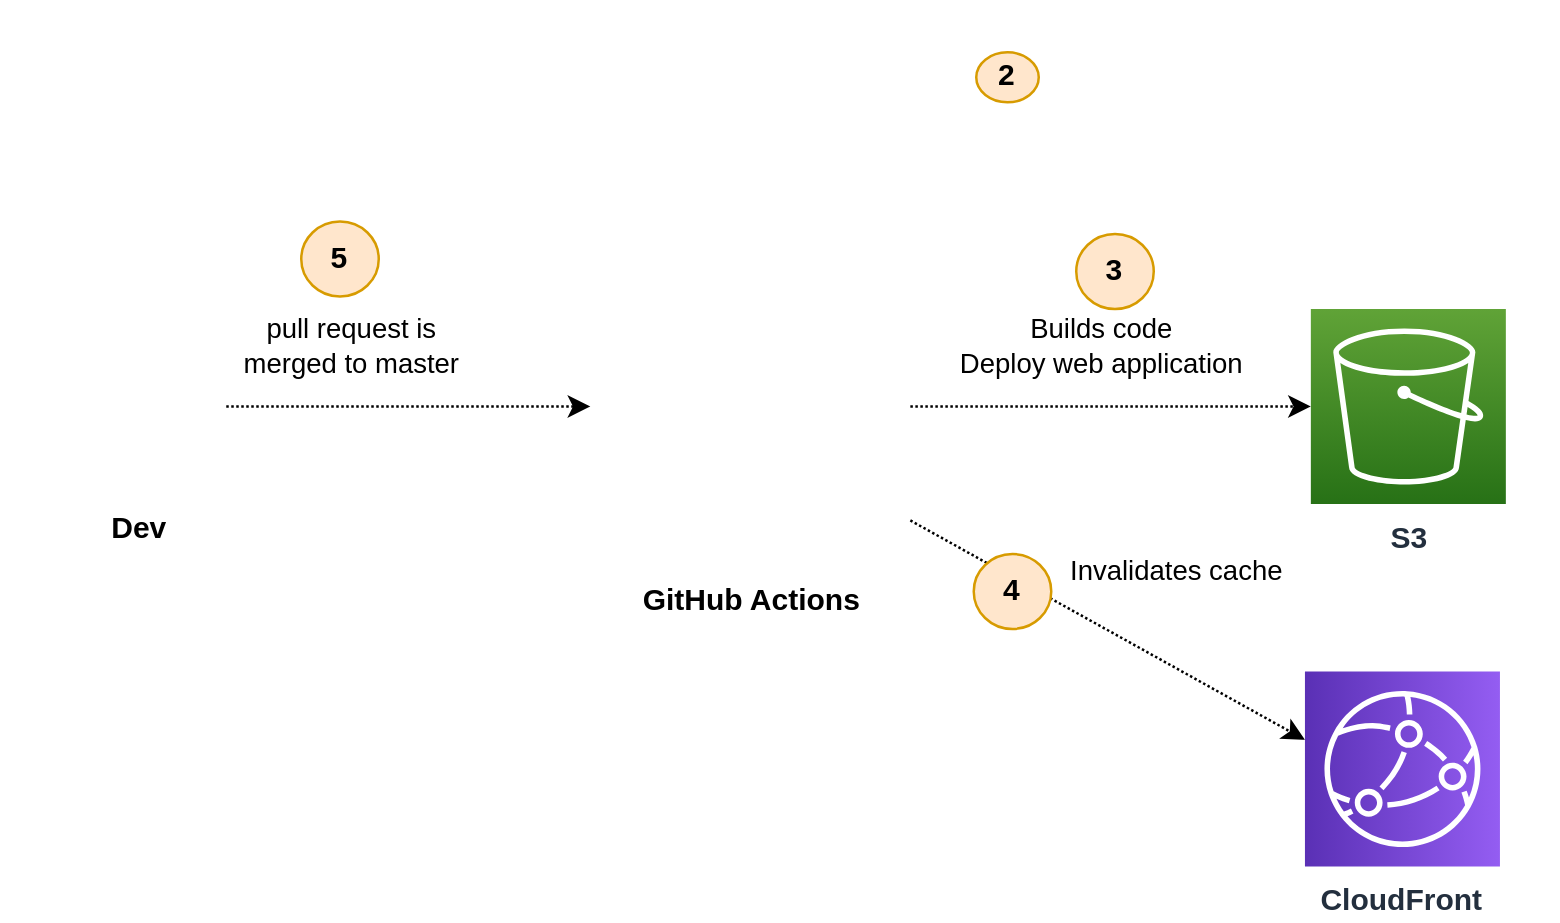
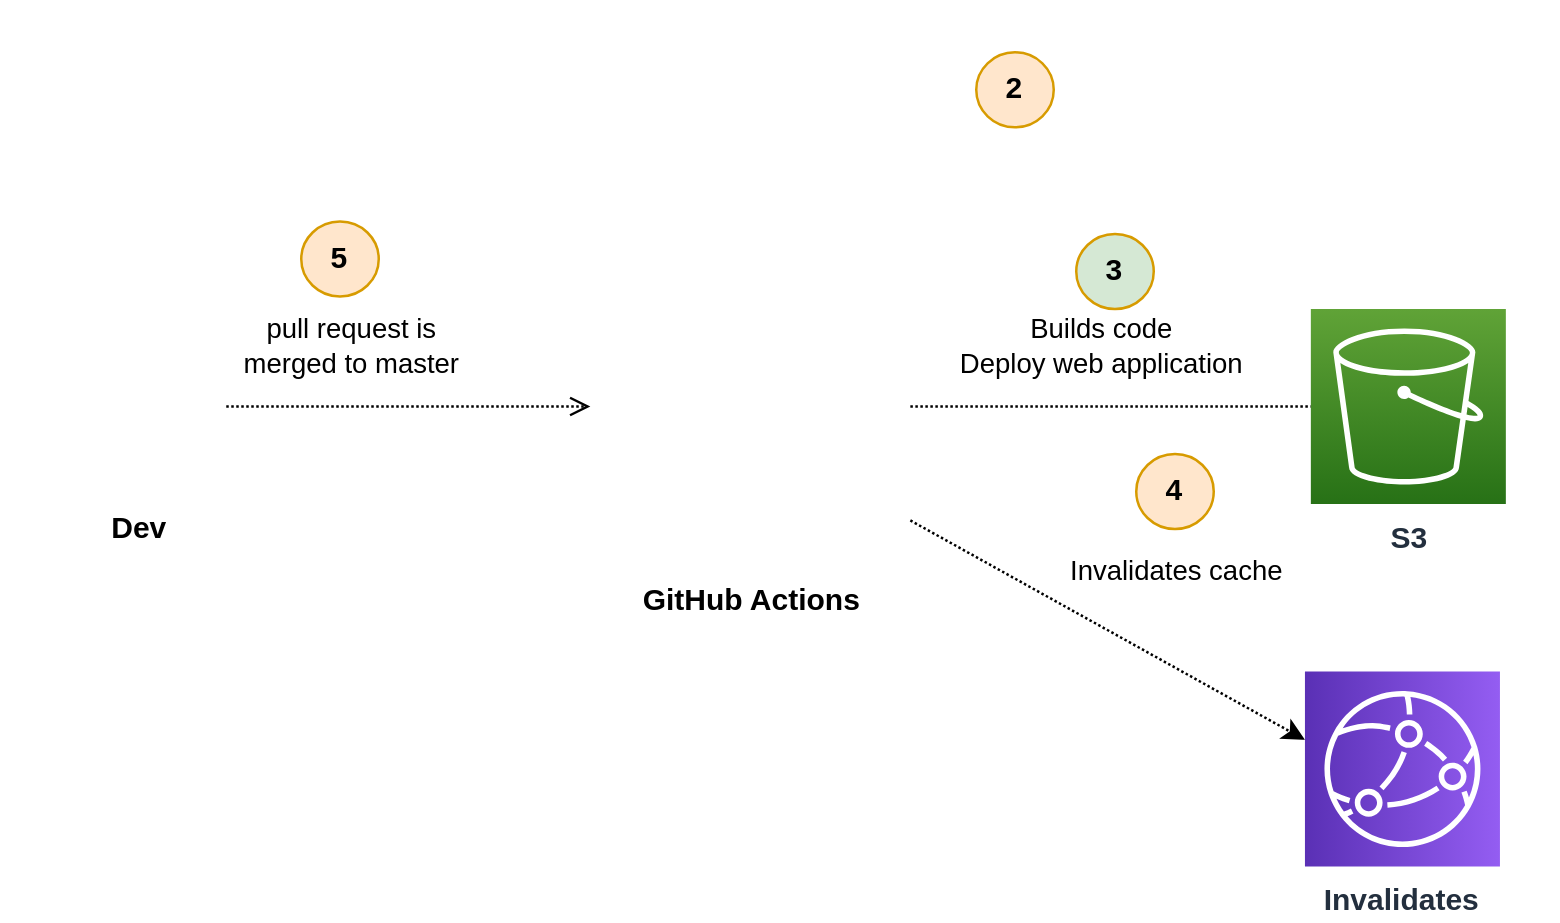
node "2": size 63x50 -> 78x75
node "3": fillcolor #ffe6cc -> #d5e8d4
edge "Dev" -> "GitHub Actions": arrowhead classic -> open
edge "GitHub Actions" -> "S3": arrowhead classic -> none
node "4": moved (1013, 591) -> (1175, 491)
node "CloudFront": label "CloudFront" -> "Invalidates"
